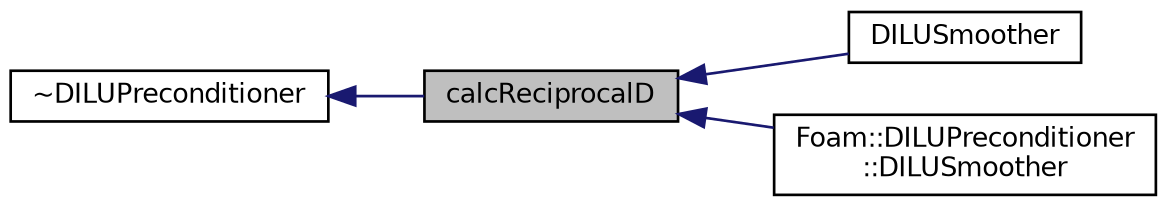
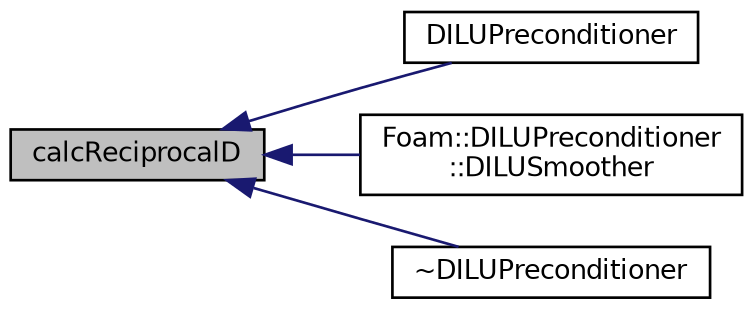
node "DILUSmoother": label "DILUSmoother" -> "DILUPreconditioner"
edge "calcReciprocalD" -> "~DILUPreconditioner": reversed
